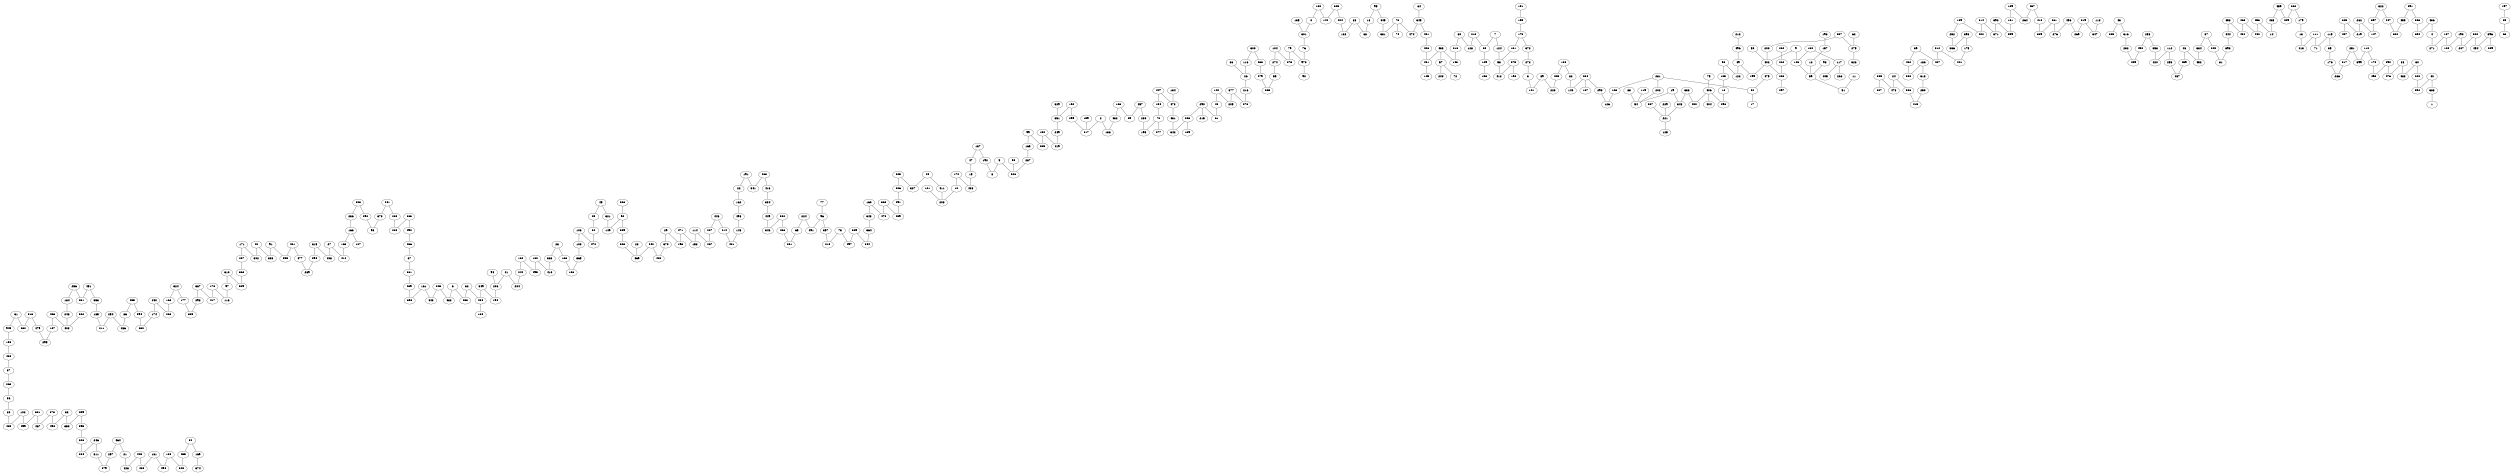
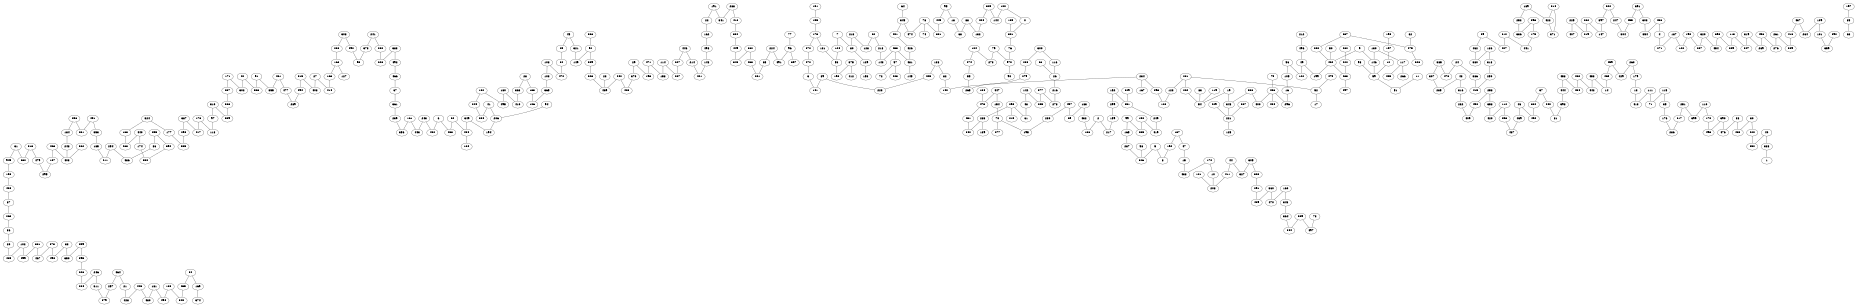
edge "392" -- "371": now "422" -- "371"
edge "113" -- "209": added
edge "53" -- "412": now "53" -- "196"
edge "307" -- "285": added
edge "299" -- "217": now "299" -- "159"
node "210": removed
